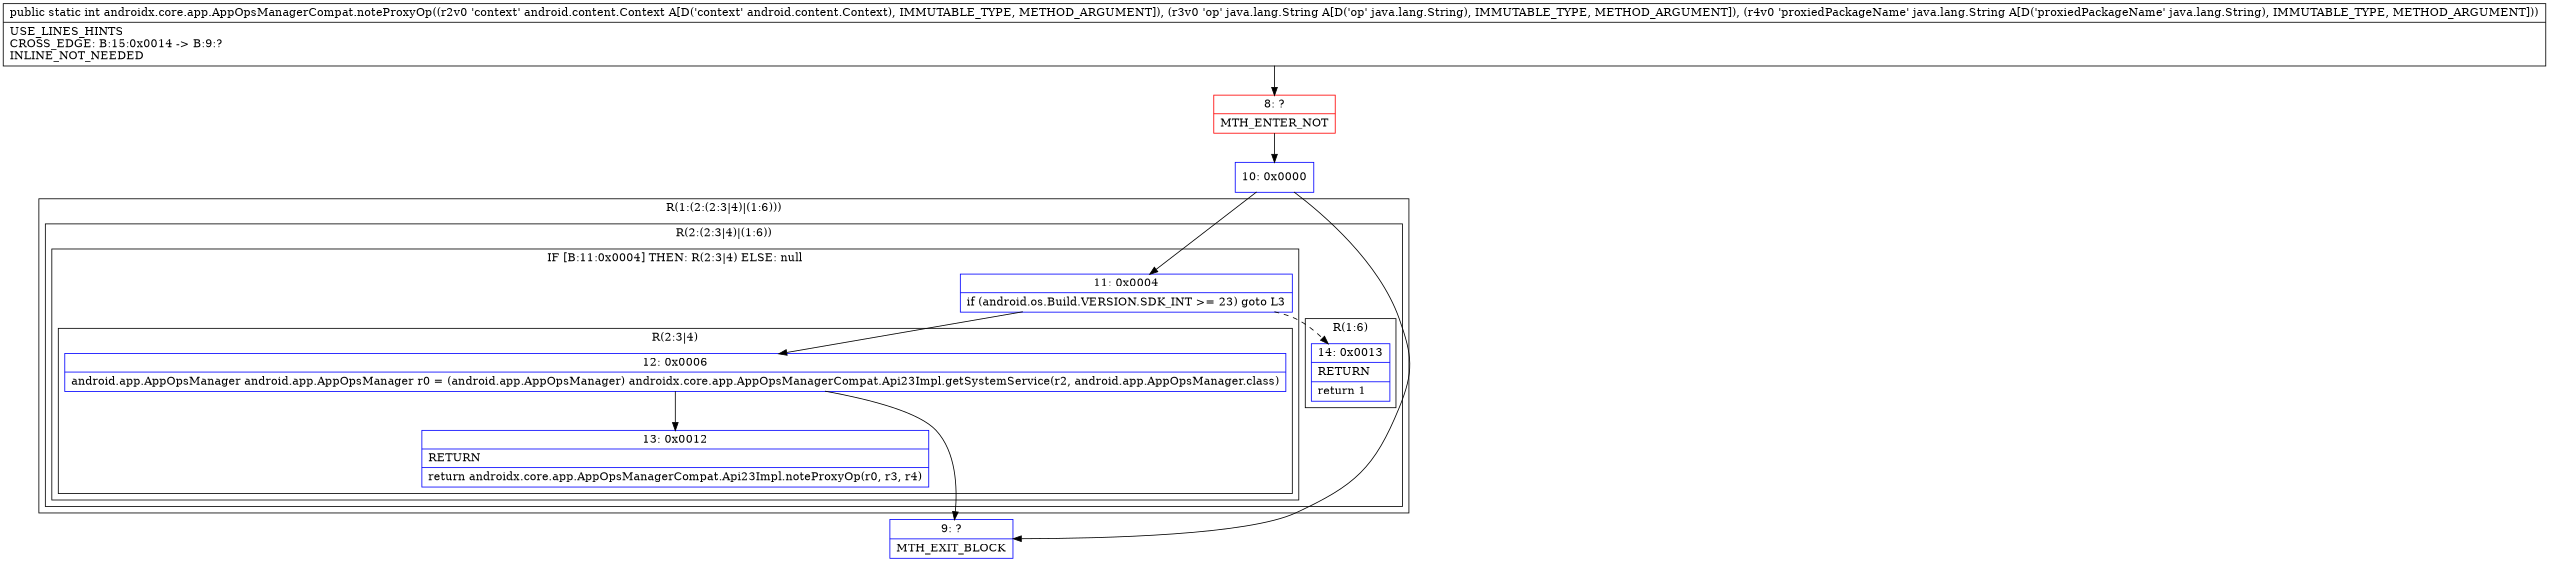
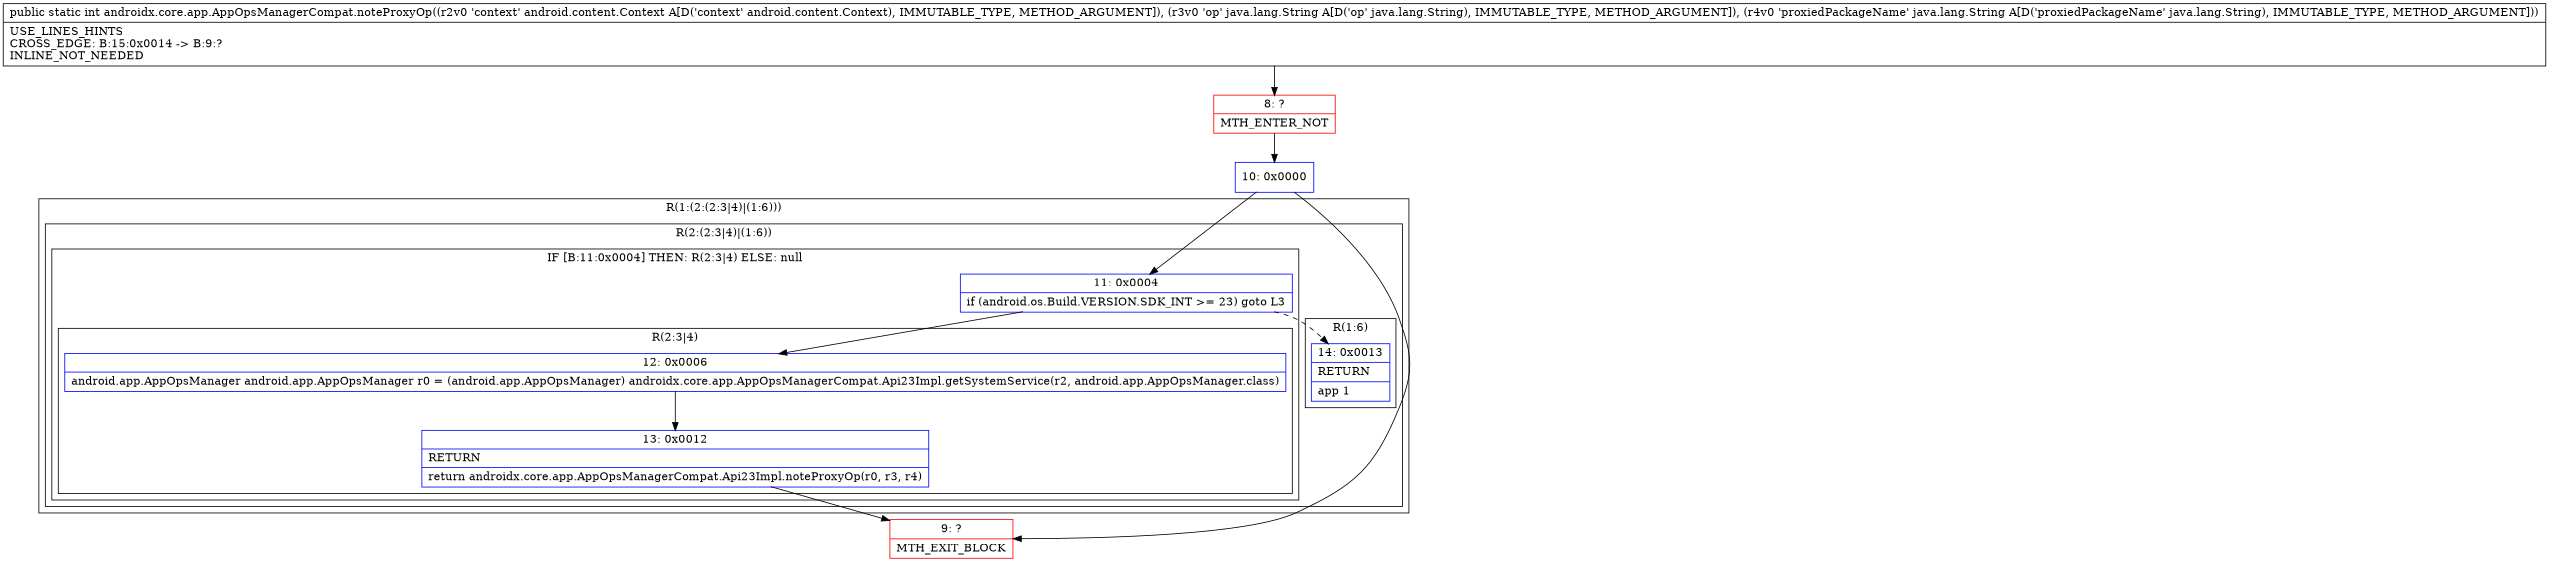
node "14: 0x0013": text "return 1" -> "app 1"
edge "12: 0x0006" -> "9: ?": now "13: 0x0012" -> "9: ?"
node "9: ?": color blue -> red
